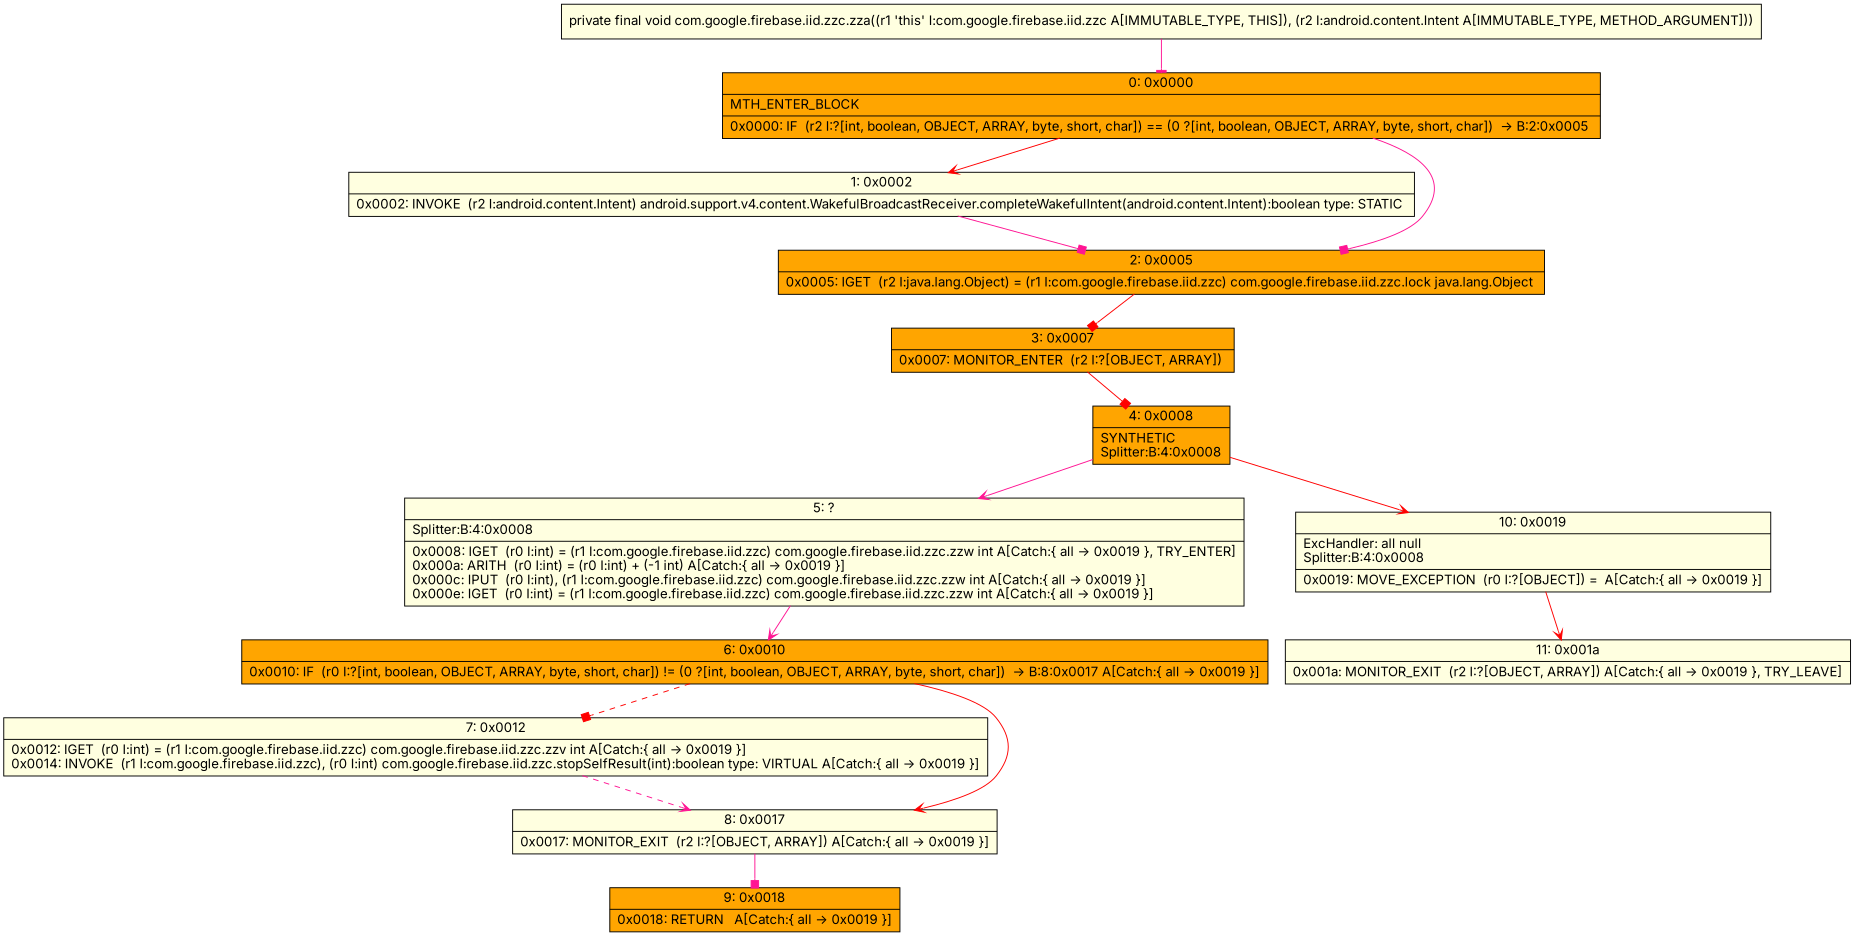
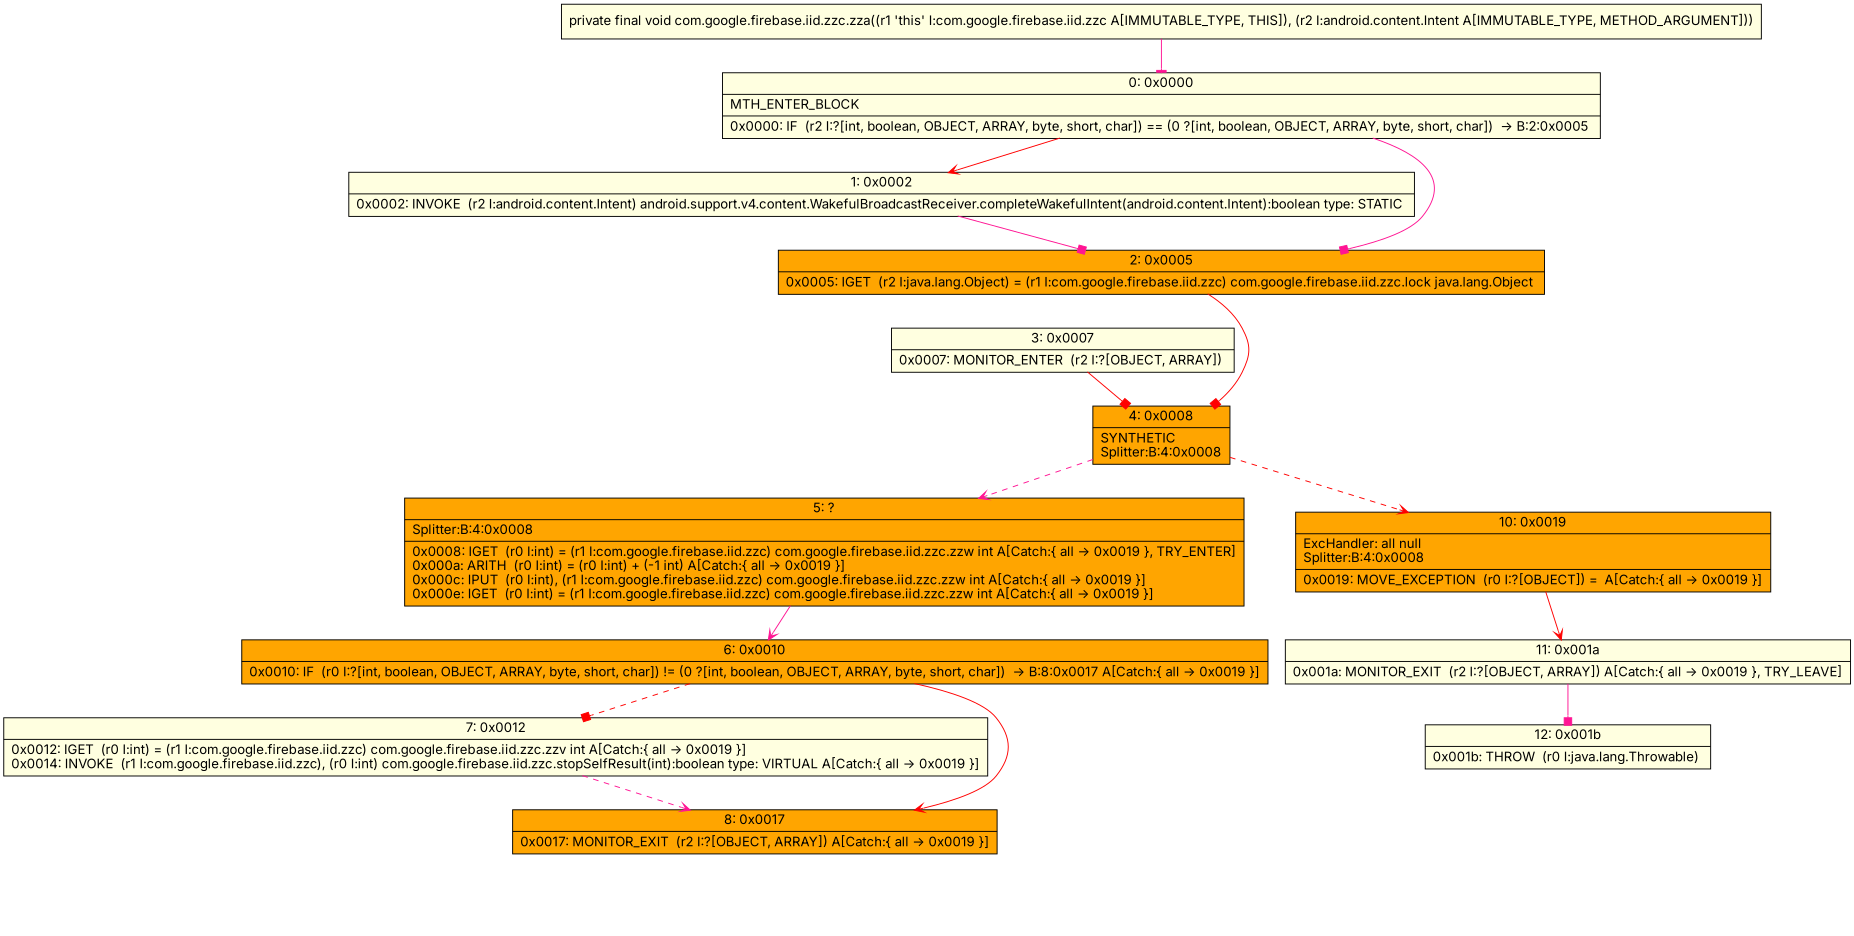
node "0: 0x0000": fillcolor orange -> lightyellow
edge "2: 0x0005" -> "3: 0x0007": now "2: 0x0005" -> "4: 0x0008"
node "3: 0x0007": fillcolor orange -> lightyellow
edge "4: 0x0008" -> "5: ?": style solid -> dashed
edge "4: 0x0008" -> "10: 0x0019": style solid -> dashed
node "5: ?": fillcolor lightyellow -> orange
node "10: 0x0019": fillcolor lightyellow -> orange
node "12: 0x001b": added
node "8: 0x0017": fillcolor lightyellow -> orange
node "9: 0x0018": removed
